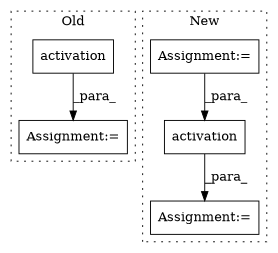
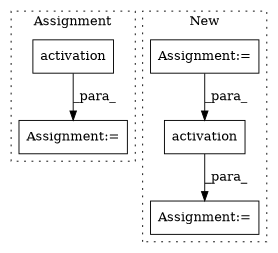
cluster "Old": label "Old" -> "Assignment"
